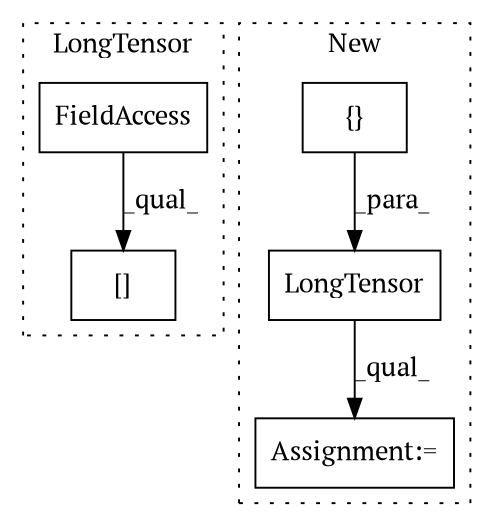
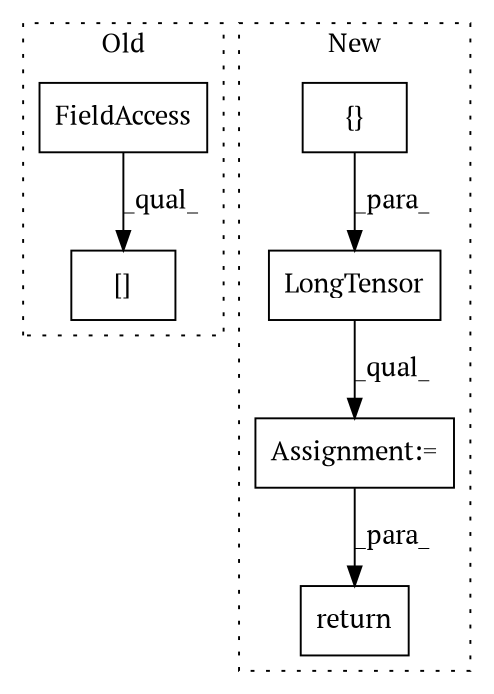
cluster "LongTensor": label "LongTensor" -> "Old"
node "return": added
